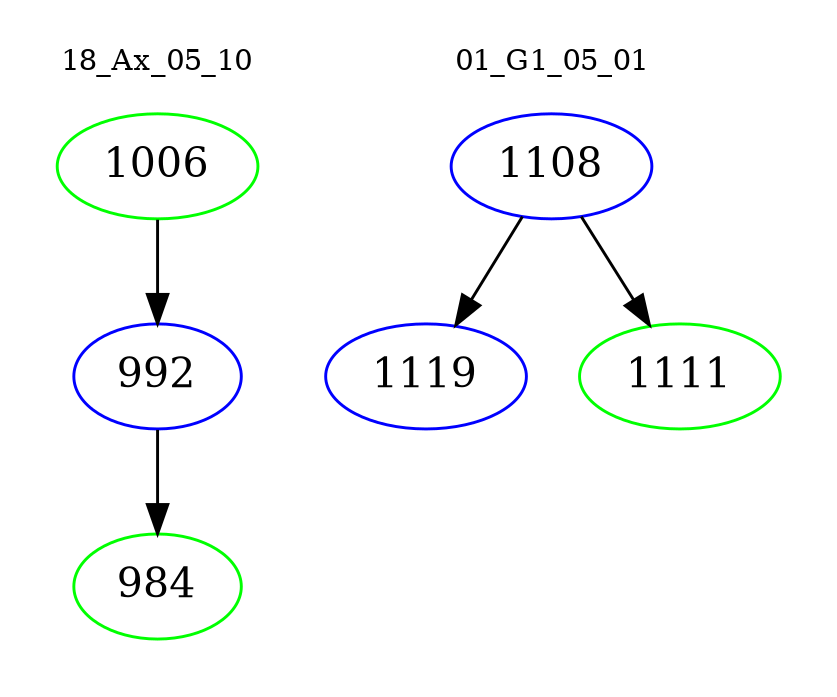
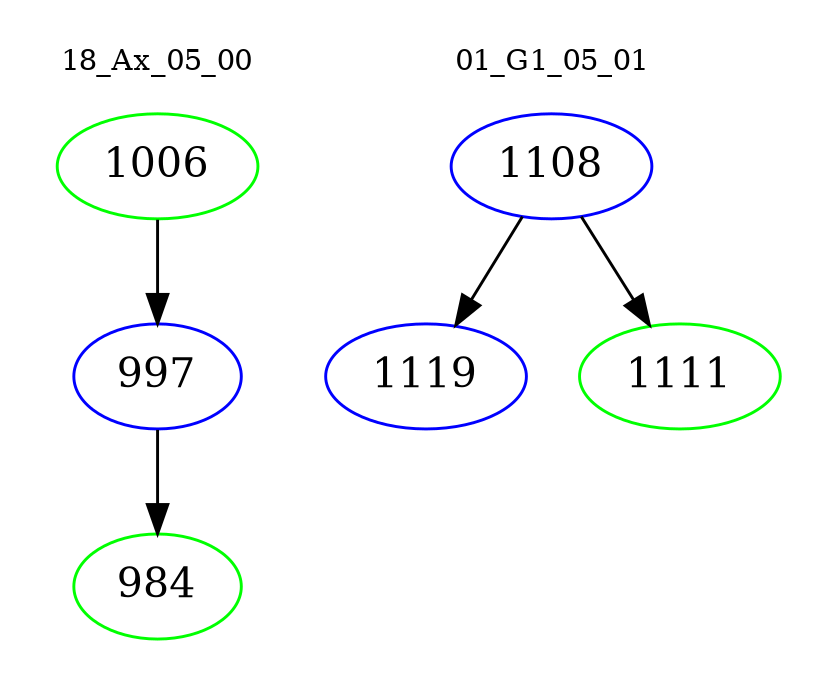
cluster "18_Ax_05_10": label "18_Ax_05_10" -> "18_Ax_05_00"
node "992": label "992" -> "997"
